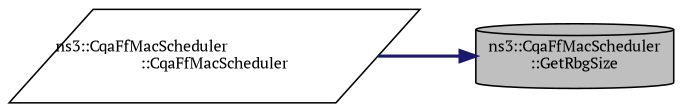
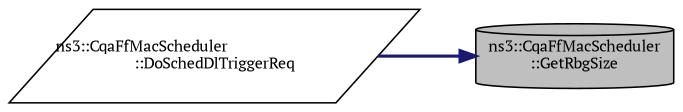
node "ns3::CqaFfMacScheduler ::CqaFfMacScheduler": label "ns3::CqaFfMacScheduler ::CqaFfMacScheduler" -> "ns3::CqaFfMacScheduler ::DoSchedDlTriggerReq"
